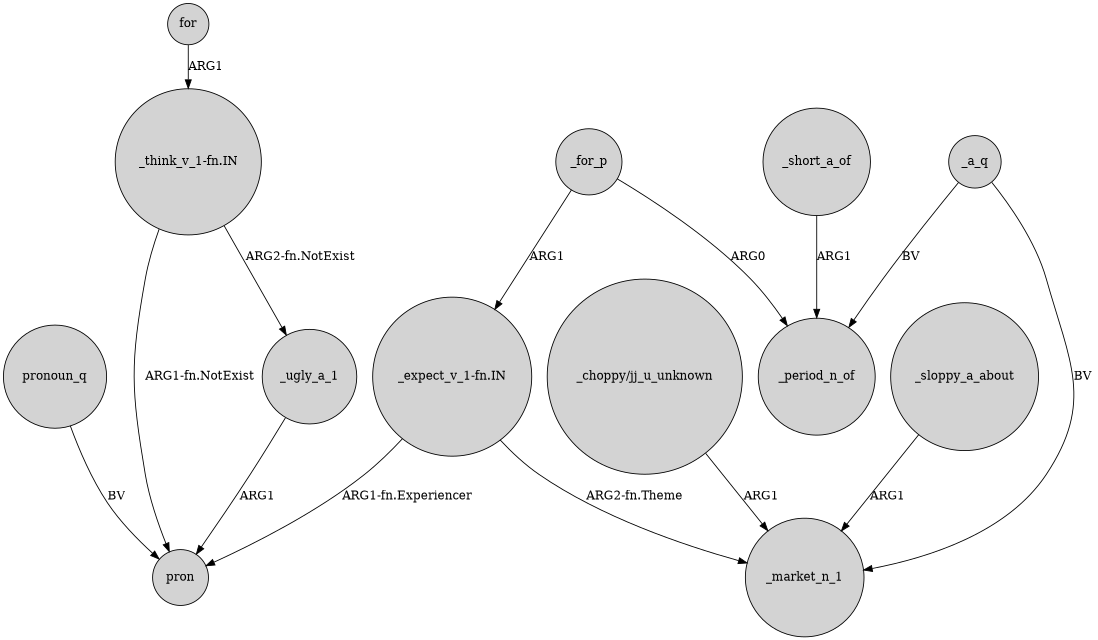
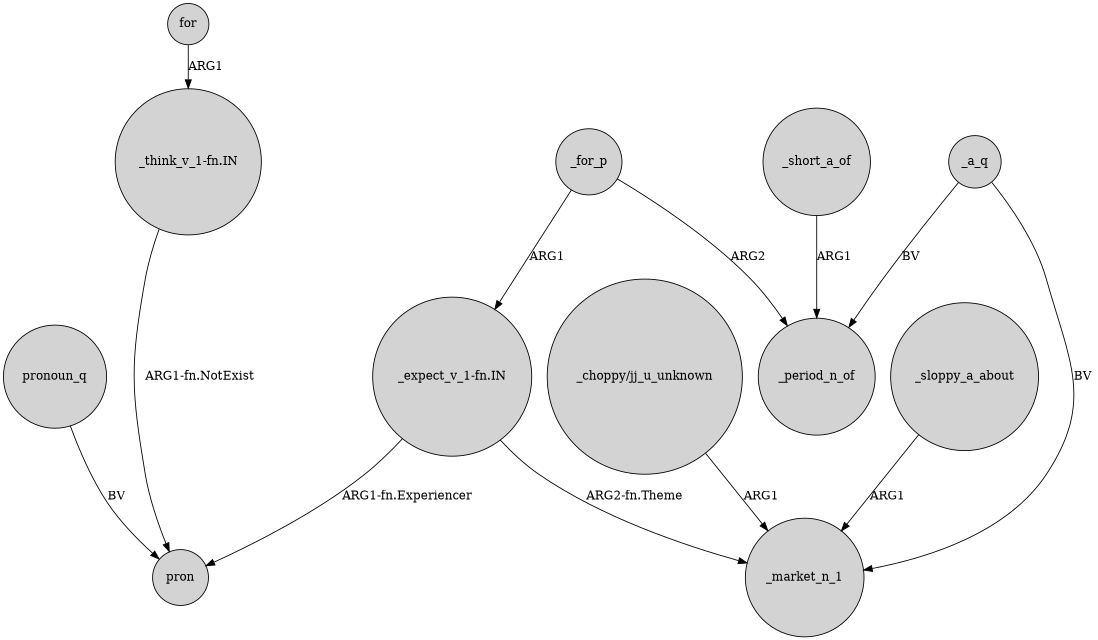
edge "_for_p" -> "_period_n_of": label "ARG0" -> "ARG2"
node "_ugly_a_1": removed
